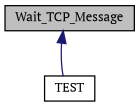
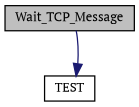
edge "TEST" -> "Wait_TCP_Message": reversed
